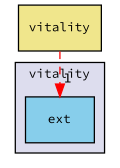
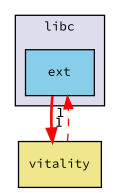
cluster "vitality": label "vitality" -> "libc"
edge "ext" -> "vitality": added
